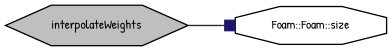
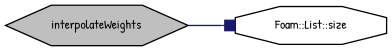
node "Foam::Foam::size": label "Foam::Foam::size" -> "Foam::List::size"
